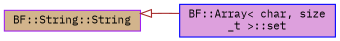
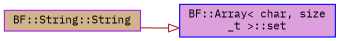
edge "BF::Array< char, size _t >::set" -> "BF::String::String": reversed
